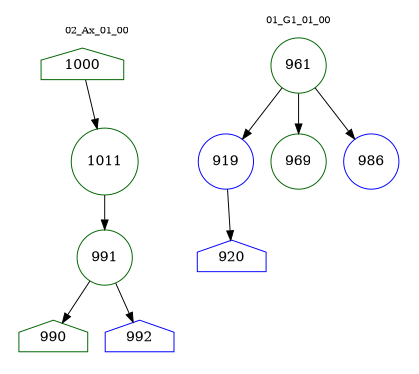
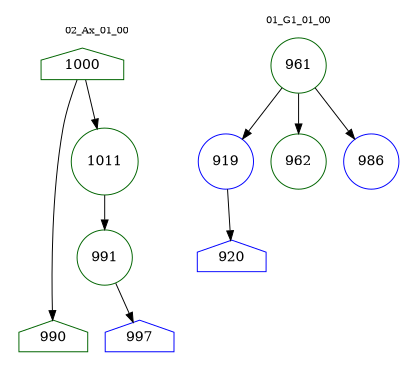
node "969": label "969" -> "962"
edge "991" -> "990": now "1000" -> "990"
node "992": label "992" -> "997"
